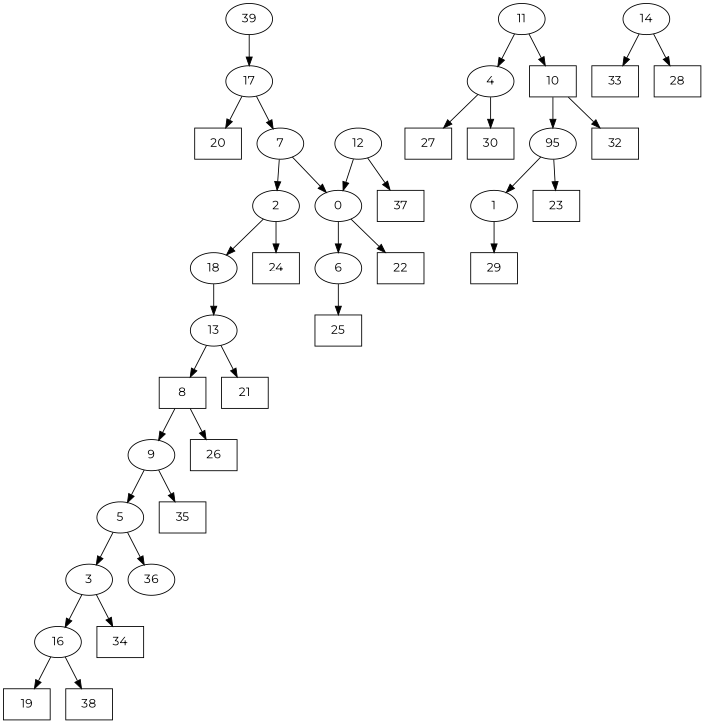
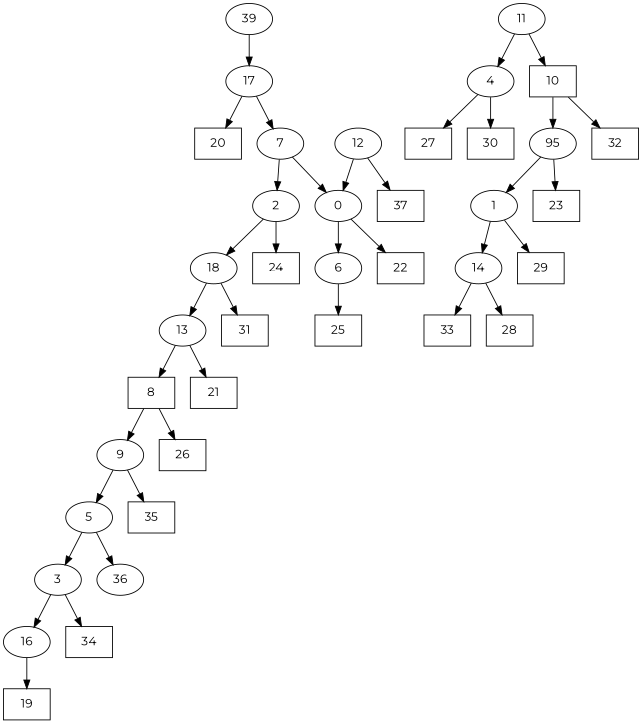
edge "1" -> "14": added
node "31": added
node "38": removed
